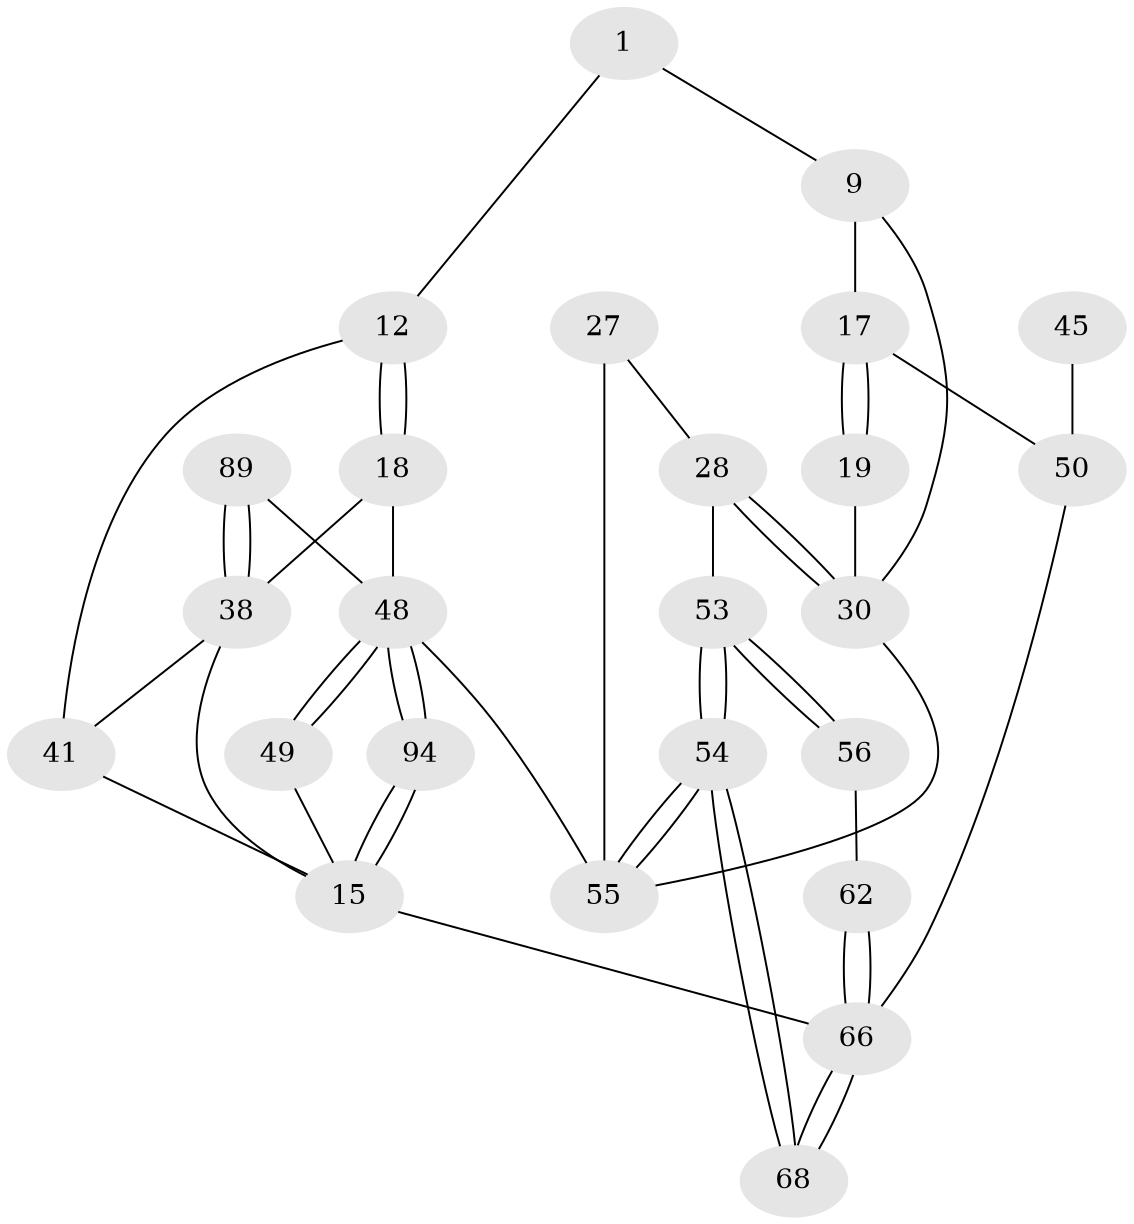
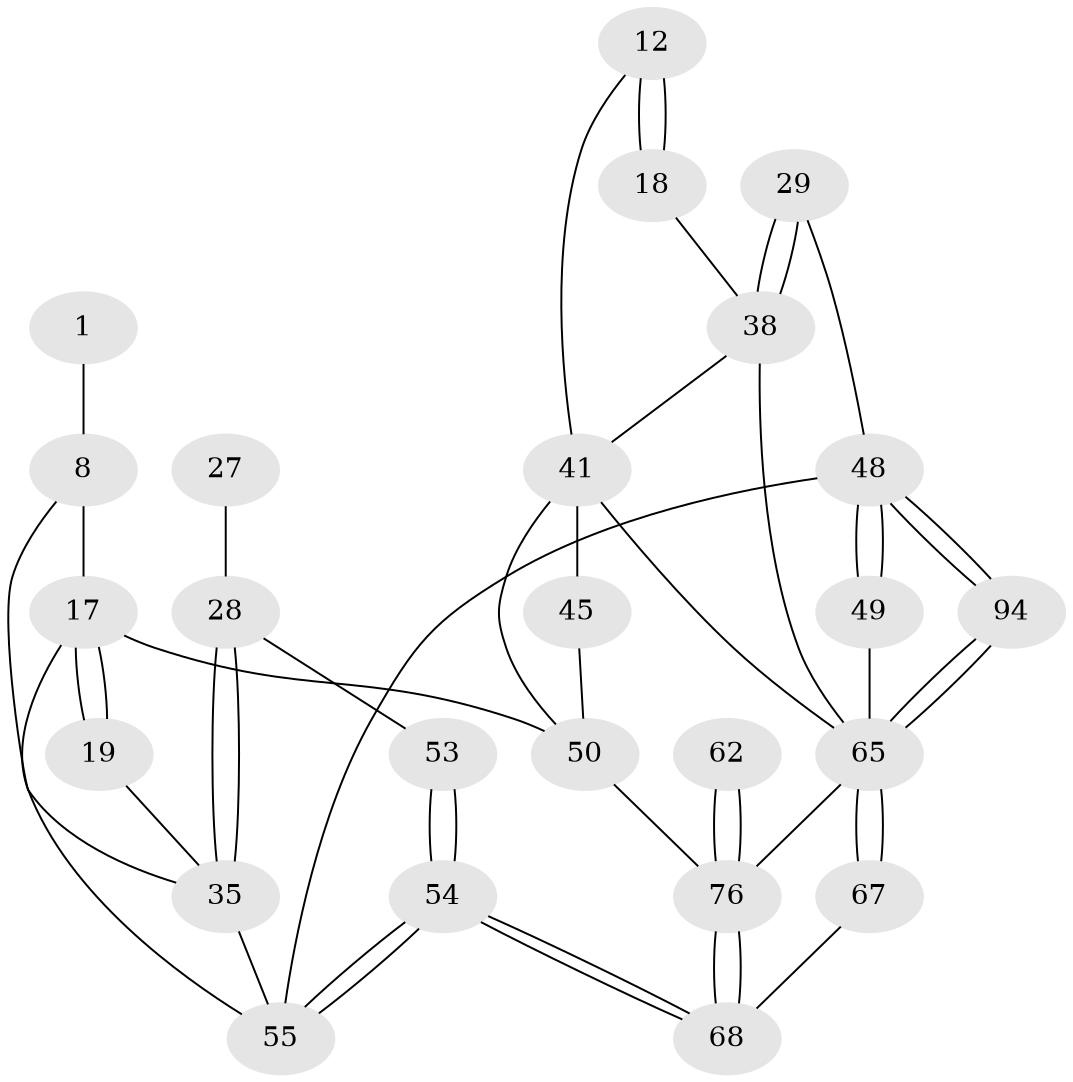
edge "1" -- "12": removed
node "9": label "9" -> "8"
node "89": label "89" -> "29"
edge "41" -- "45": added
edge "18" -- "48": removed
edge "27" -- "55": now "17" -- "55"
node "30": label "30" -> "35"
edge "41" -- "50": added
node "56": removed
node "15": label "15" -> "65"
node "67": added
node "66": label "66" -> "76"
